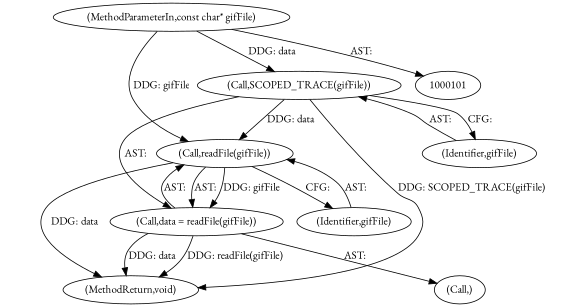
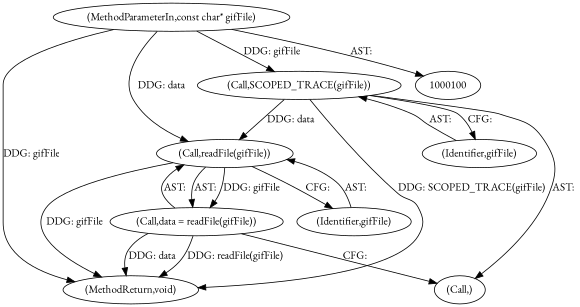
edge "(MethodParameterIn,const char* gifFile)" -> "(Call,SCOPED_TRACE(gifFile))": label "DDG: data" -> "DDG: gifFile"
edge "(MethodParameterIn,const char* gifFile)" -> "(Call,readFile(gifFile))": label "DDG: gifFile" -> "DDG: data"
node "1000101": label "1000101" -> "1000100"
edge "(Call,SCOPED_TRACE(gifFile))" -> "(Call,data = readFile(gifFile))": now "(Call,SCOPED_TRACE(gifFile))" -> "(Call,)"
edge "(MethodParameterIn,const char* gifFile)" -> "(MethodReturn,void)": added, label "DDG: gifFile"
edge "(Call,readFile(gifFile))" -> "(MethodReturn,void)": label "DDG: data" -> "DDG: gifFile"
edge "(Call,data = readFile(gifFile))" -> "(Call,)": label "AST: " -> "CFG: "
